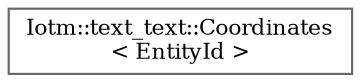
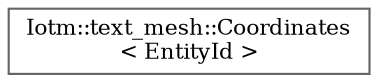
node "Iotm::text_text::Coordinates < EntityId >": label "Iotm::text_text::Coordinates < EntityId >" -> "Iotm::text_mesh::Coordinates < EntityId >"
